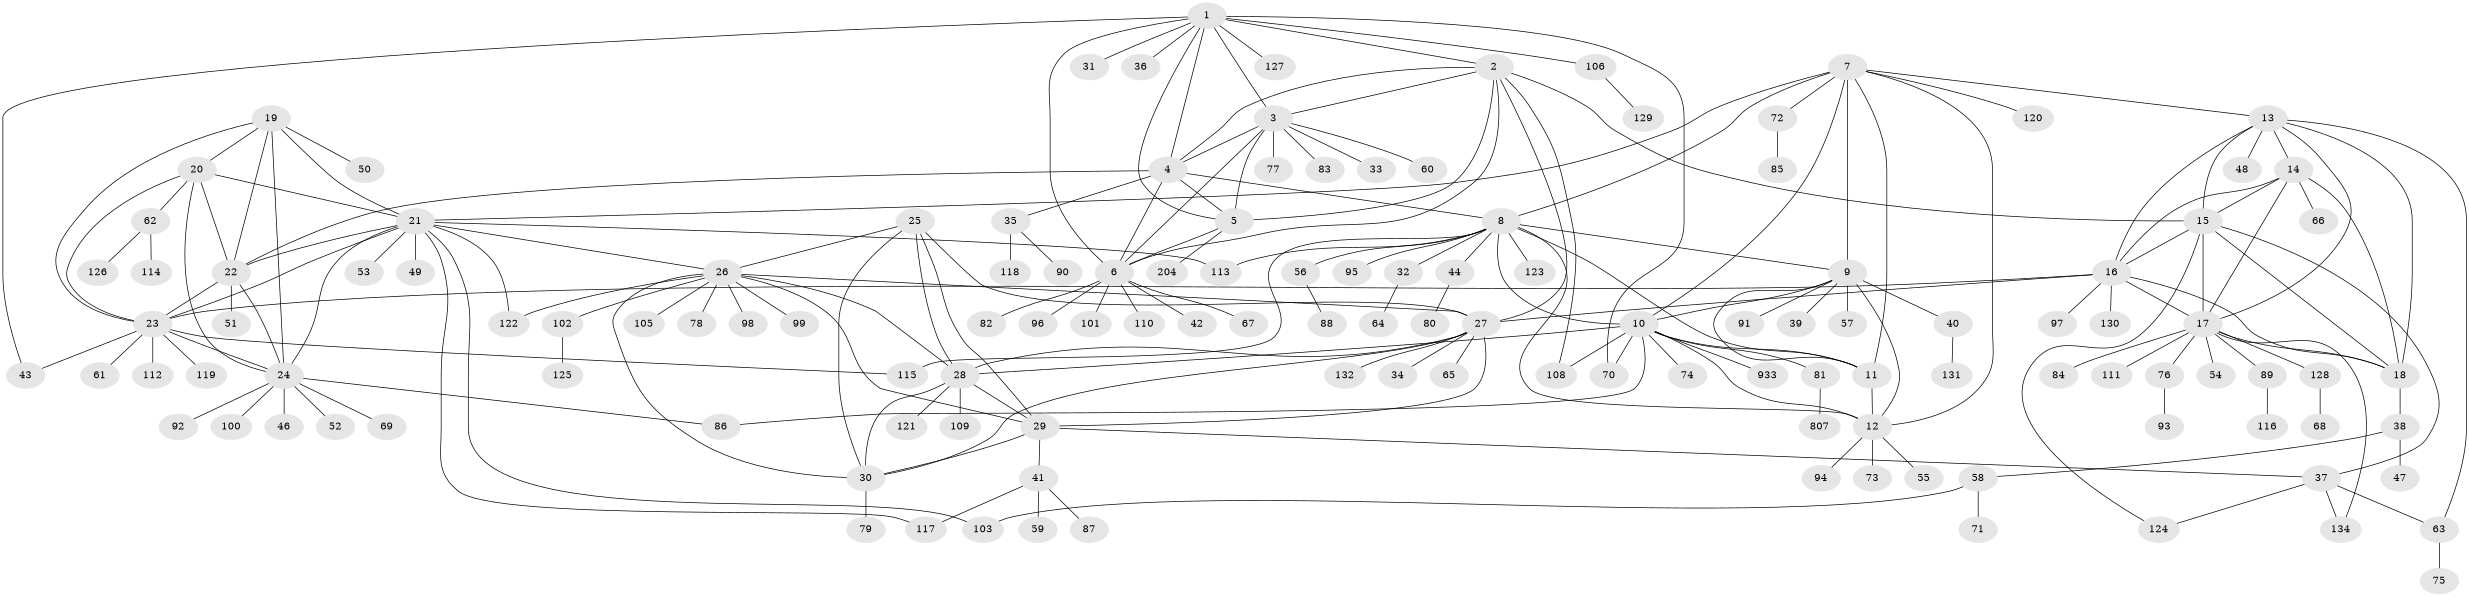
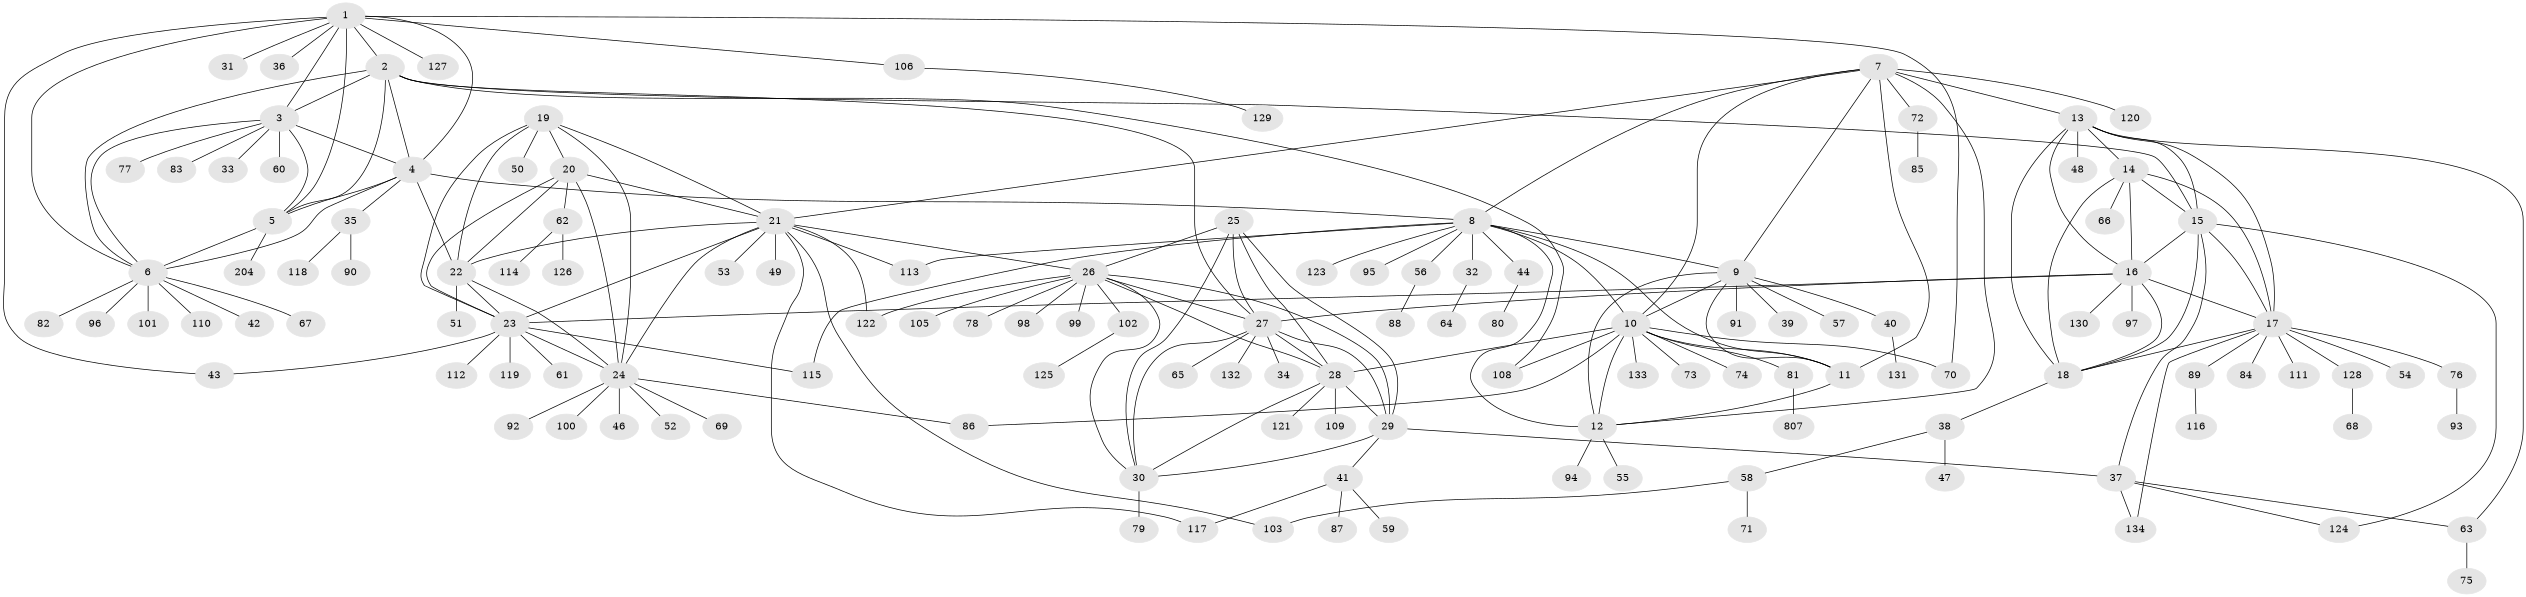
node "933": label "933" -> "133"
edge "12" -- "73": now "10" -- "73"
